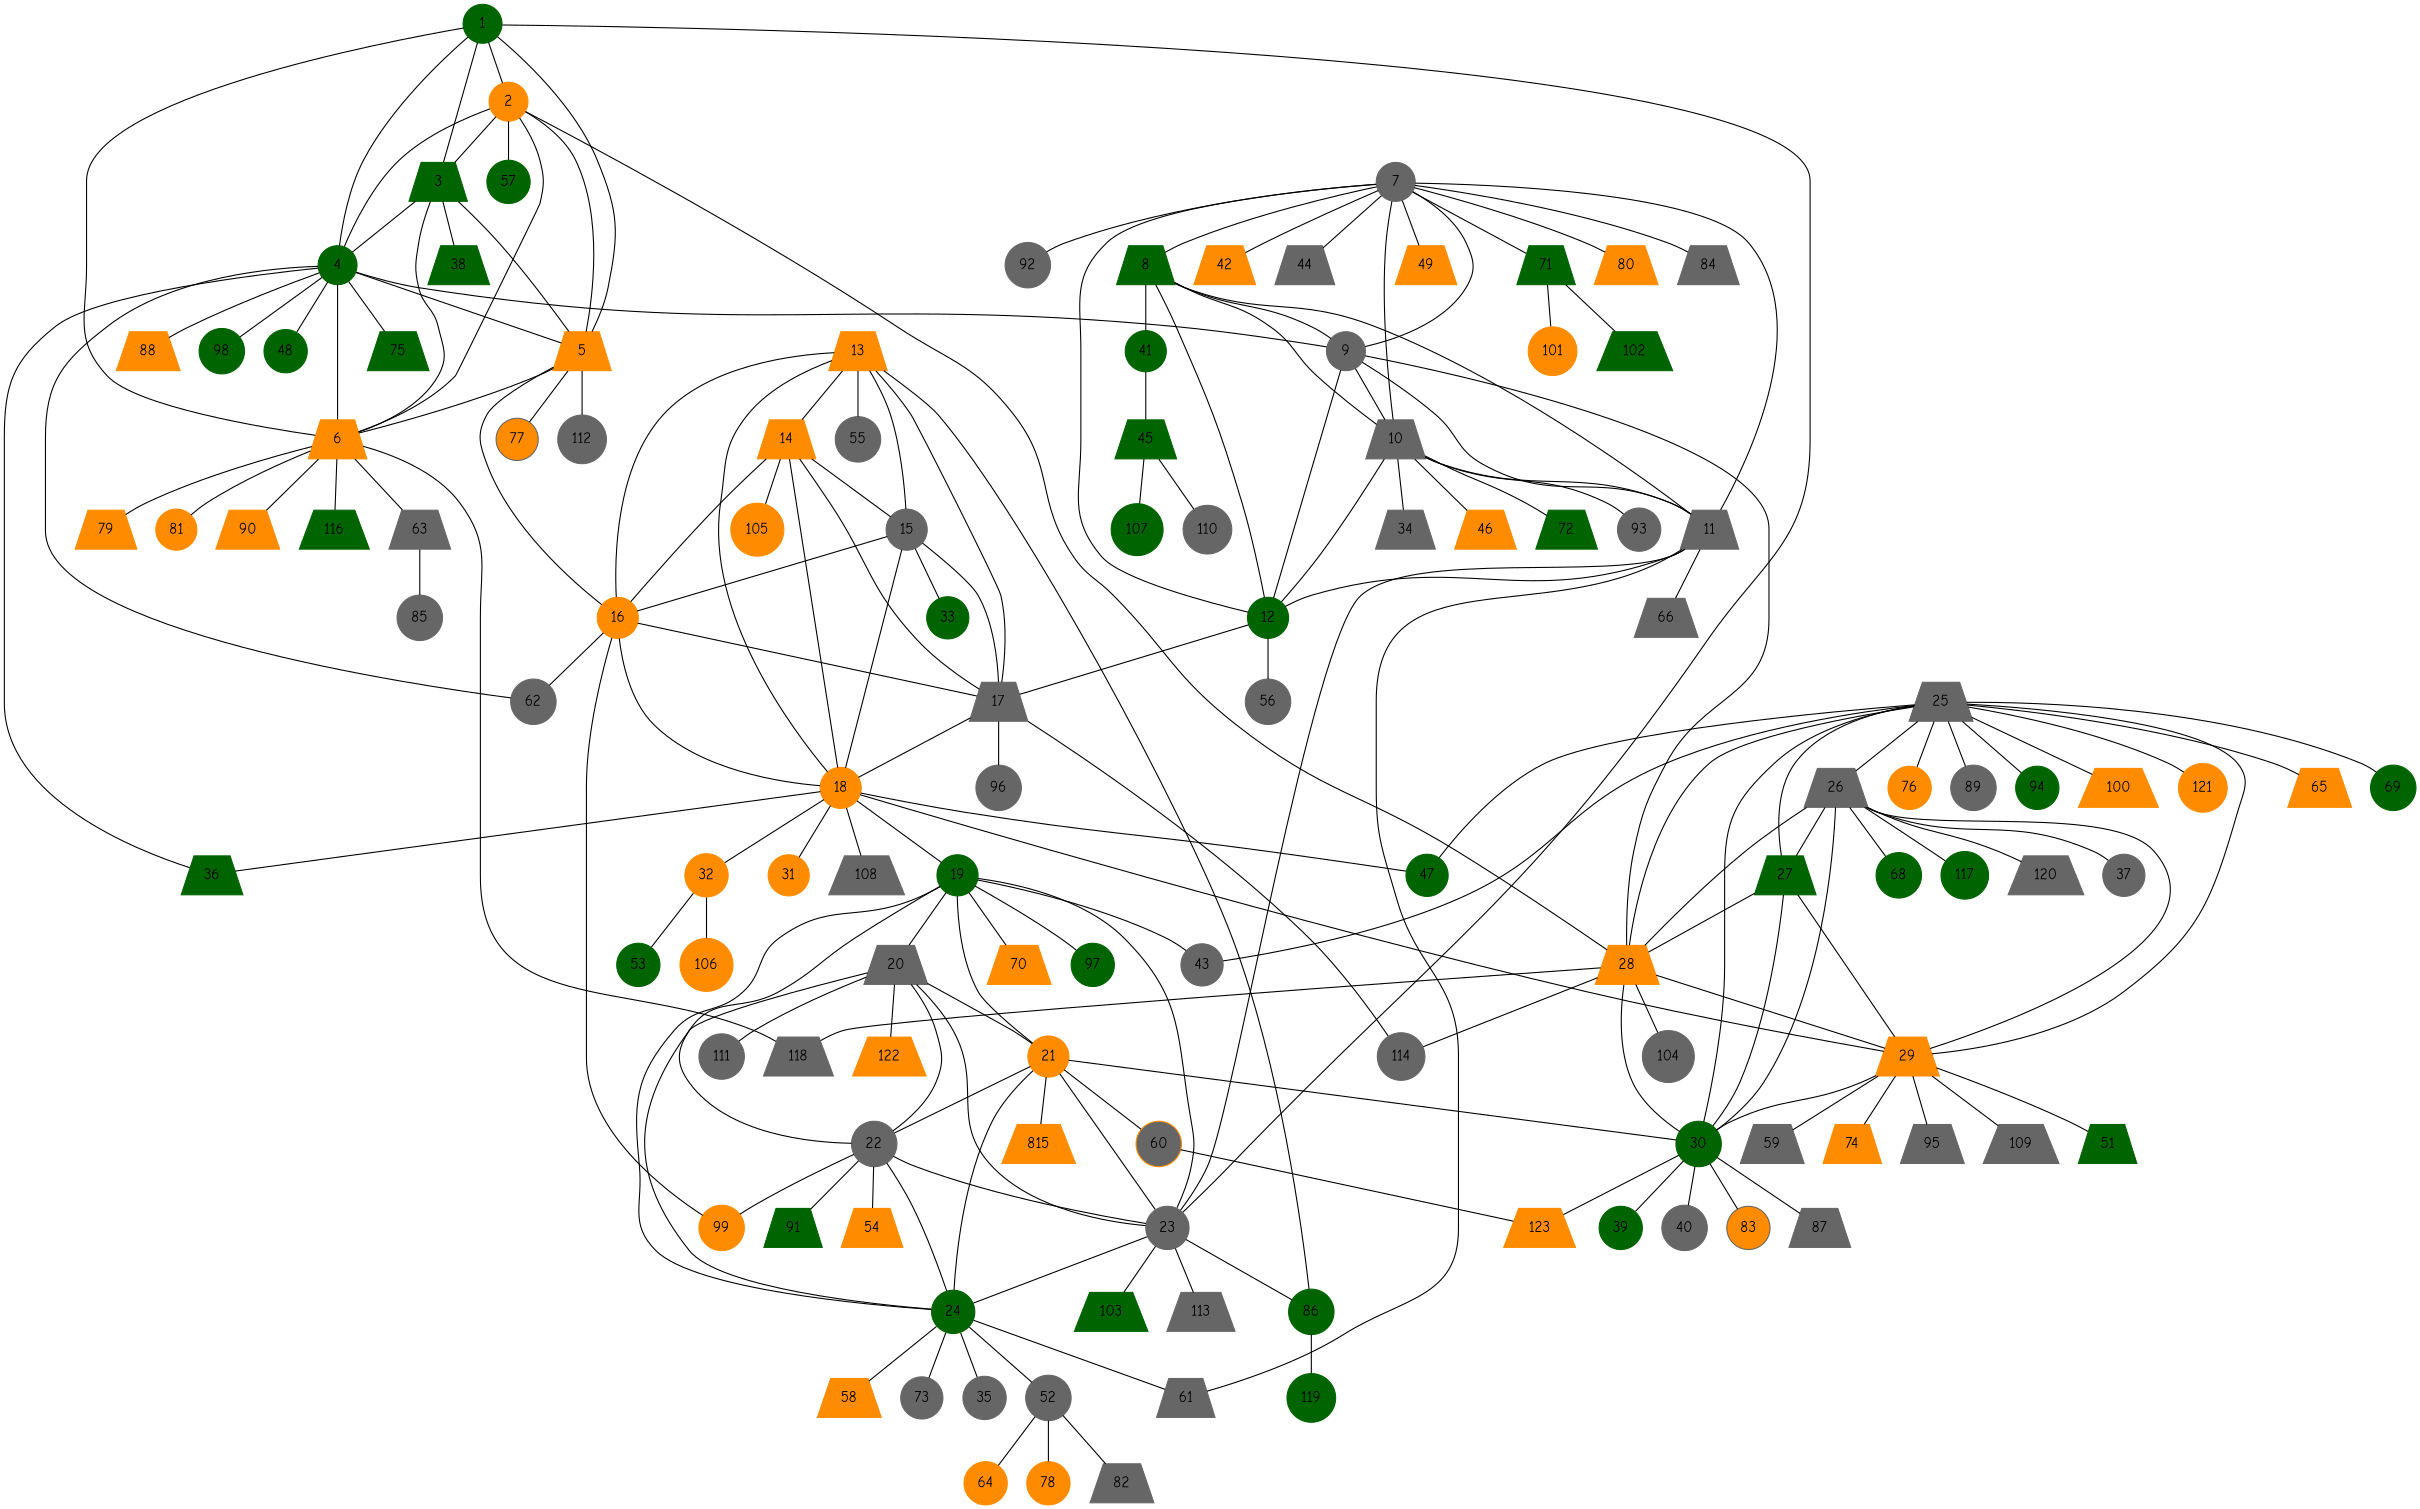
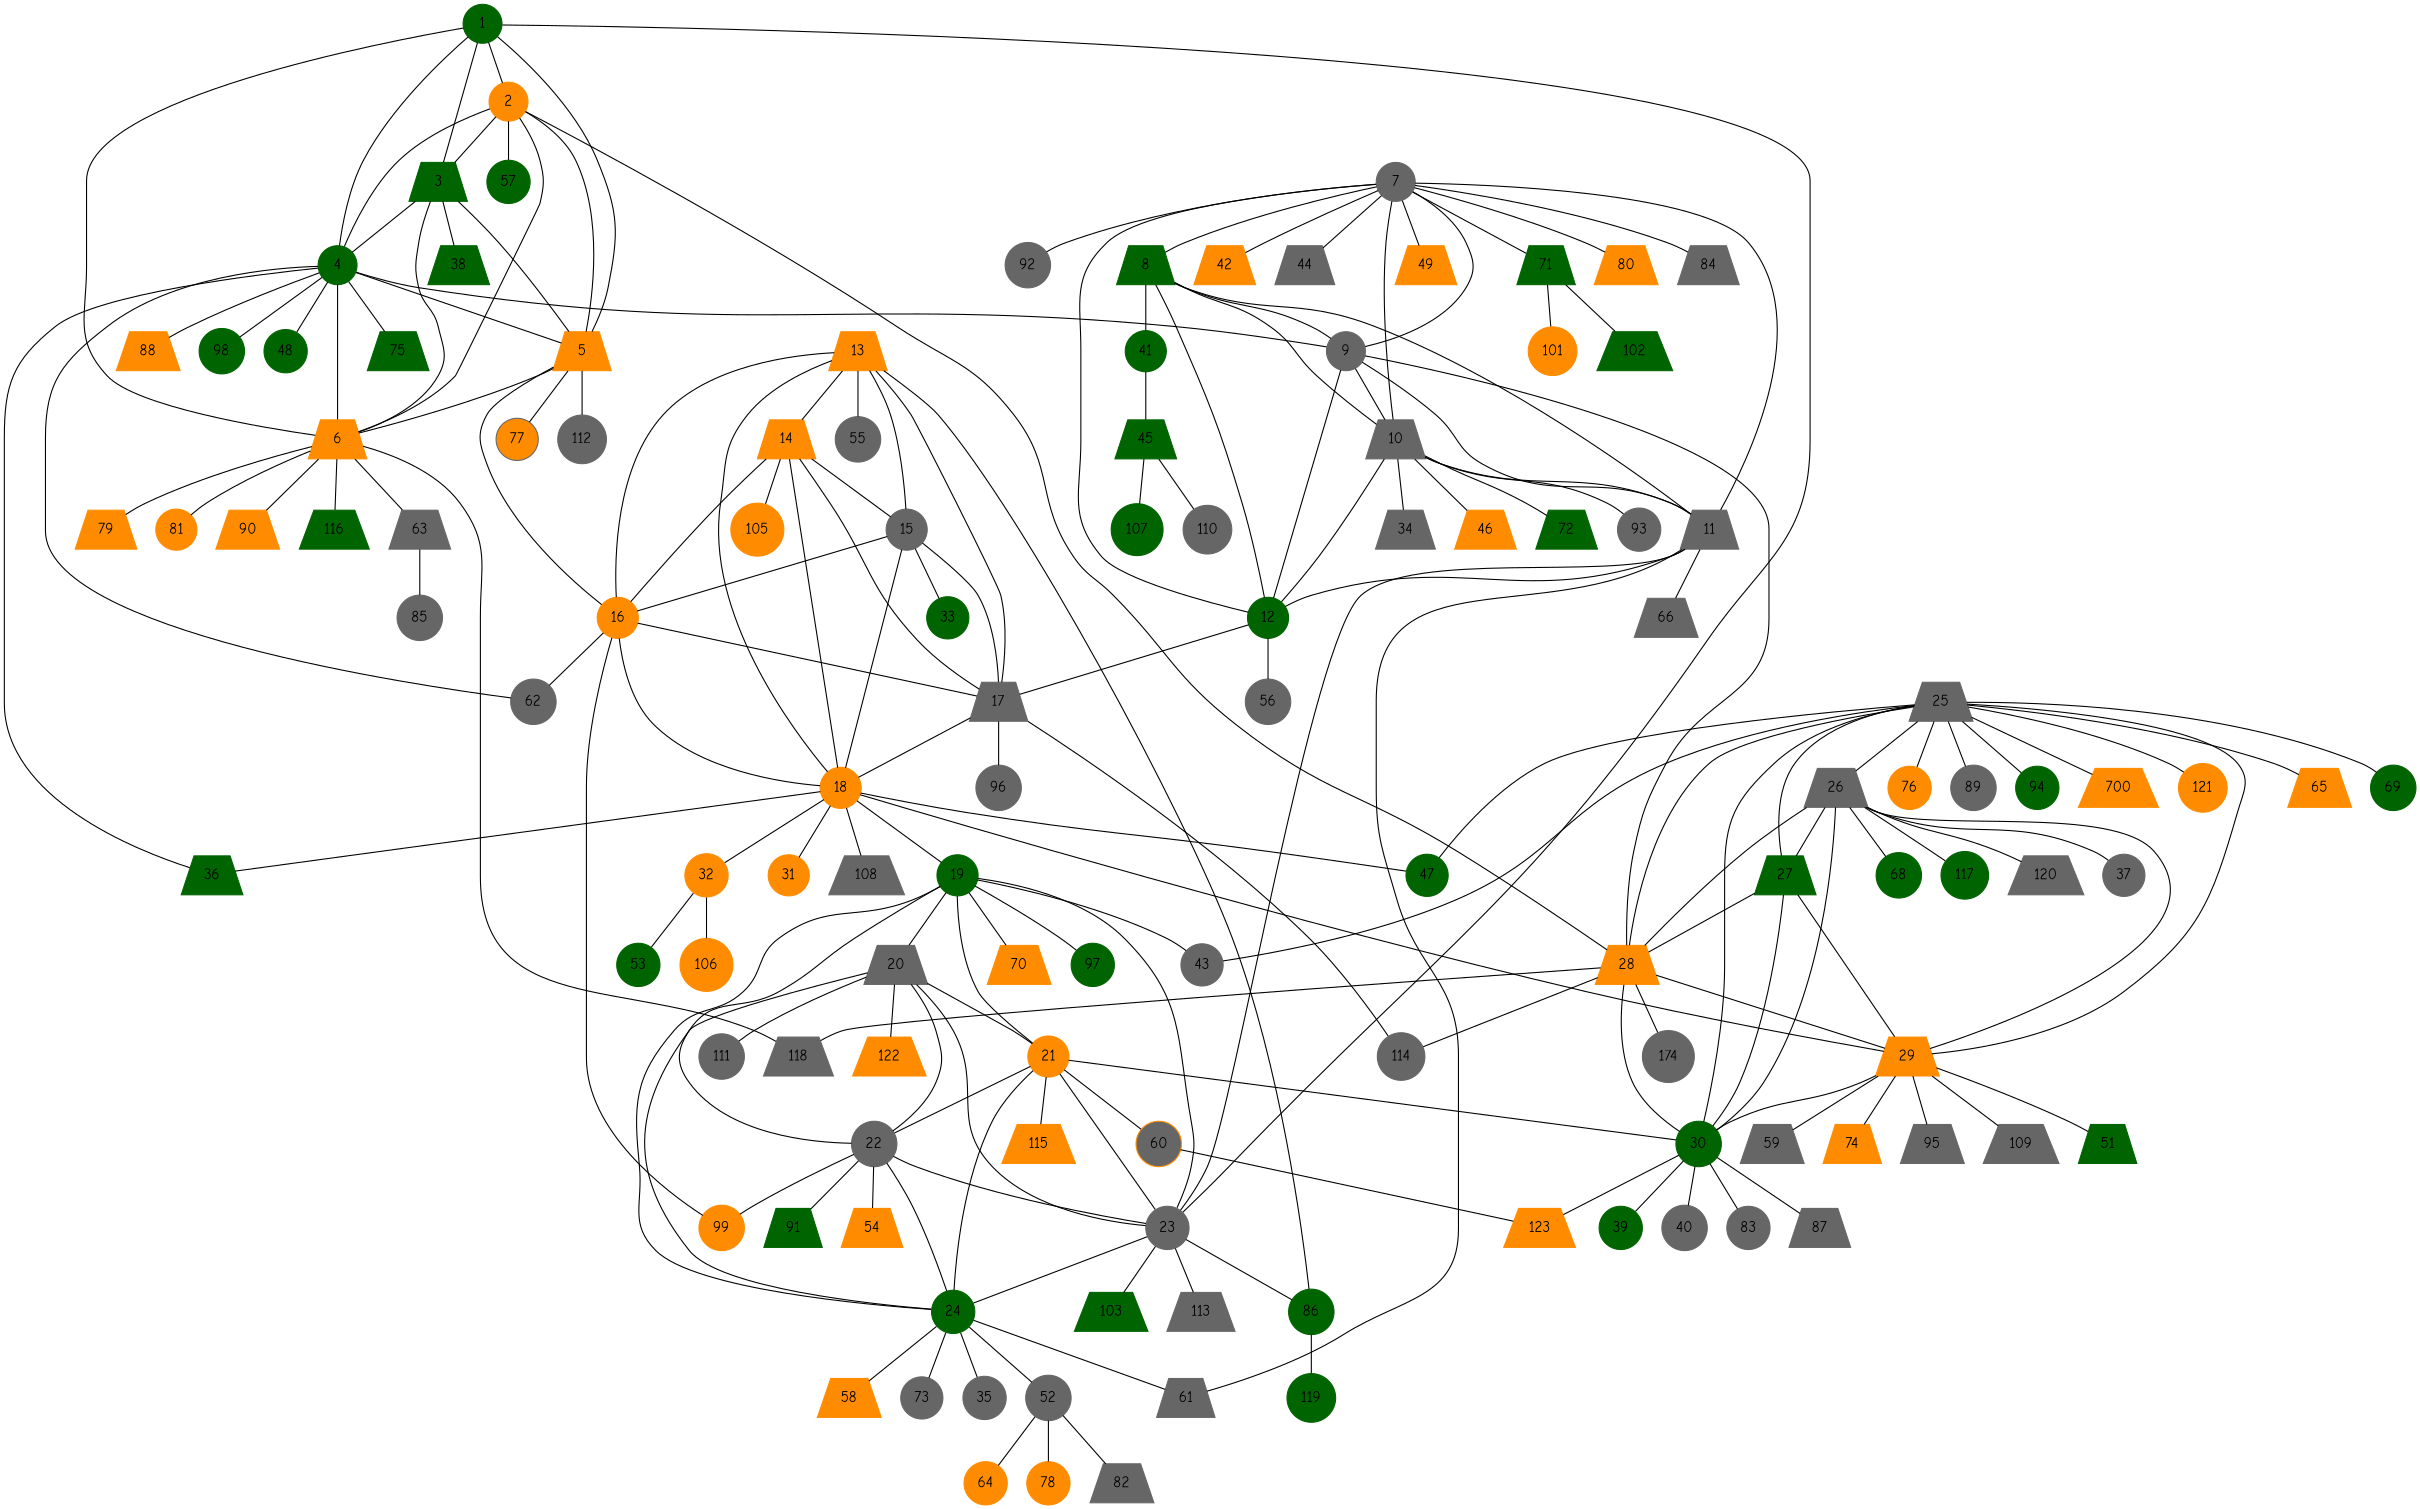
node "100": label "100" -> "700"
node "104": label "104" -> "174"
node "815": label "815" -> "115"
node "83": fillcolor darkorange -> gray40
